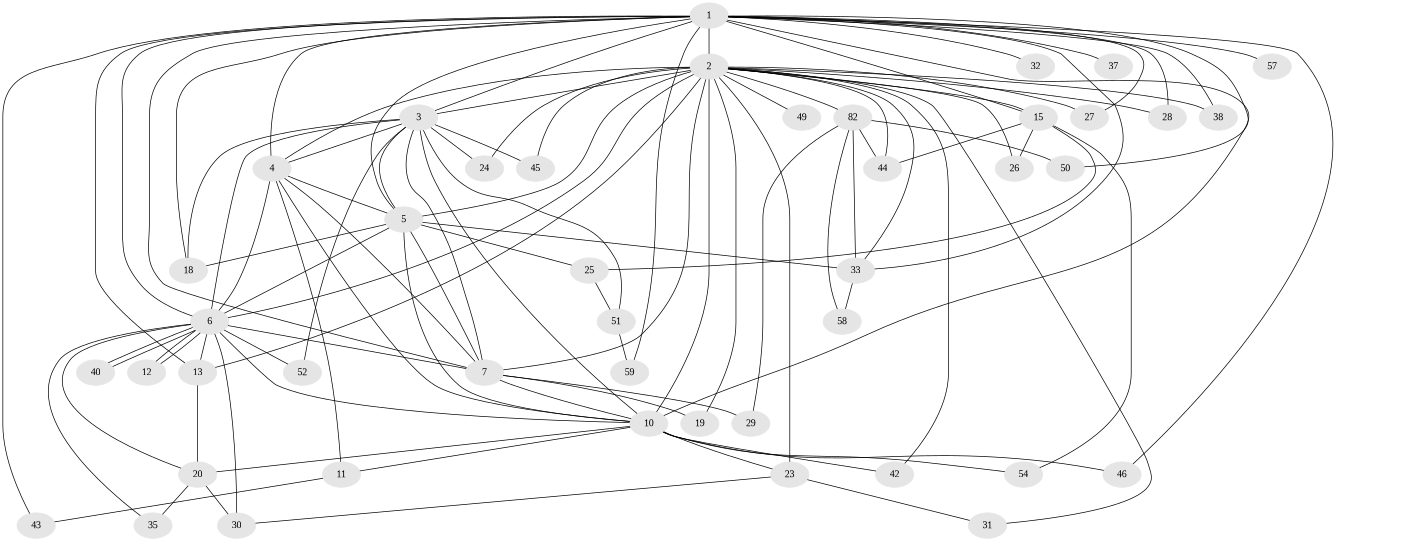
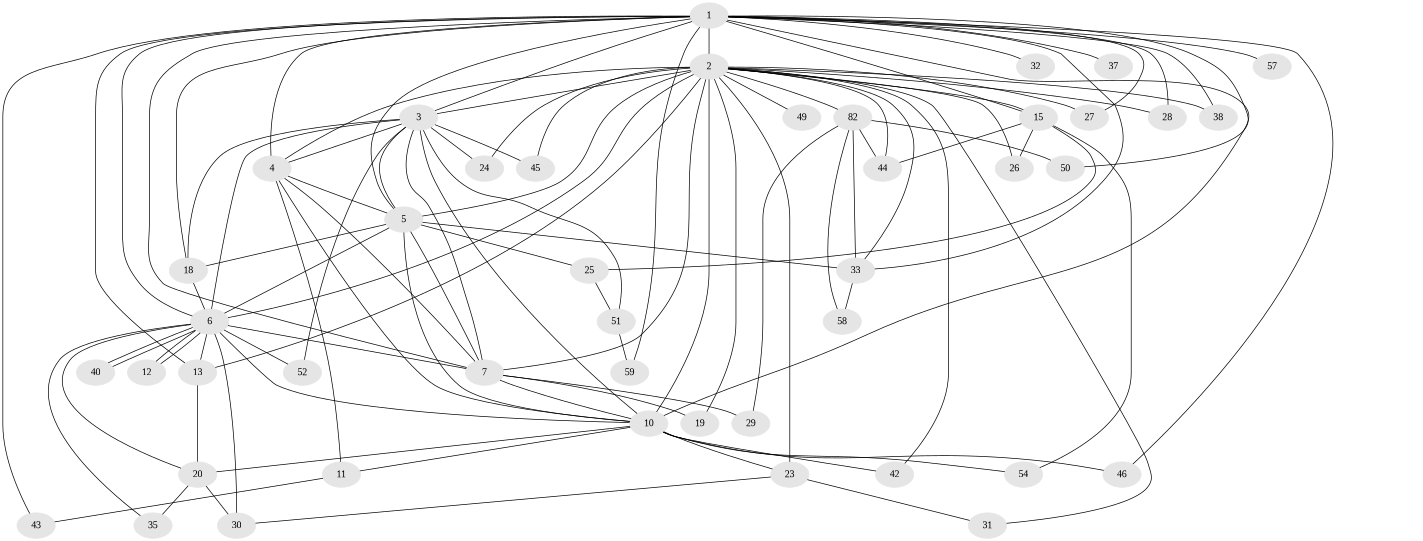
edge "4" -- "6": now "18" -- "6"
